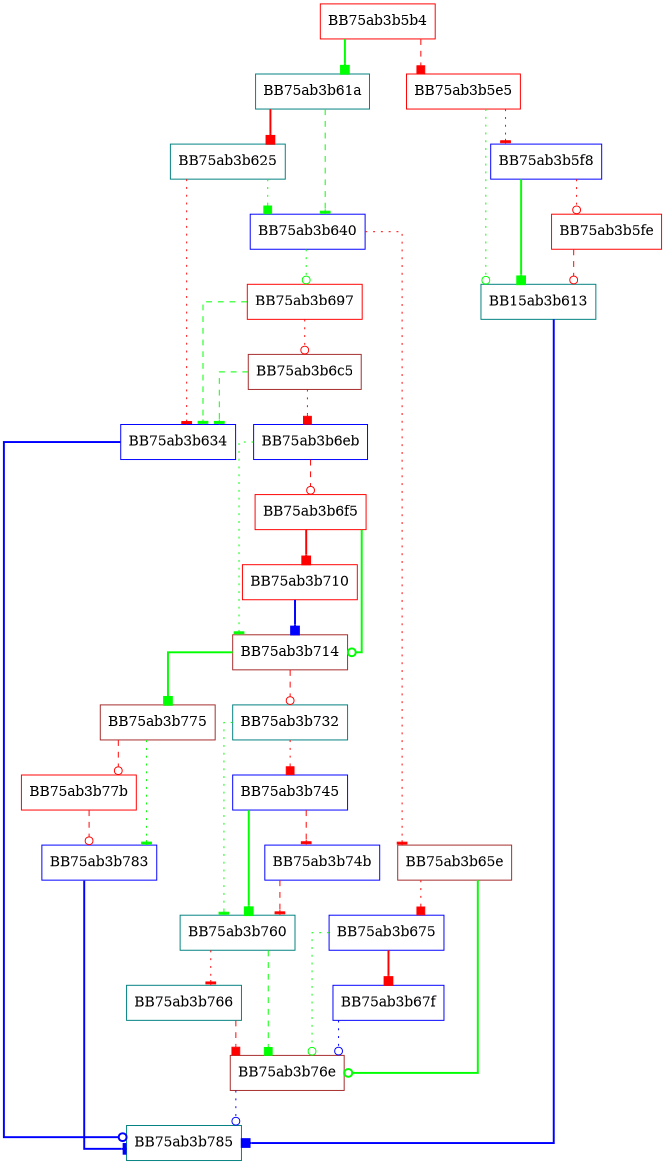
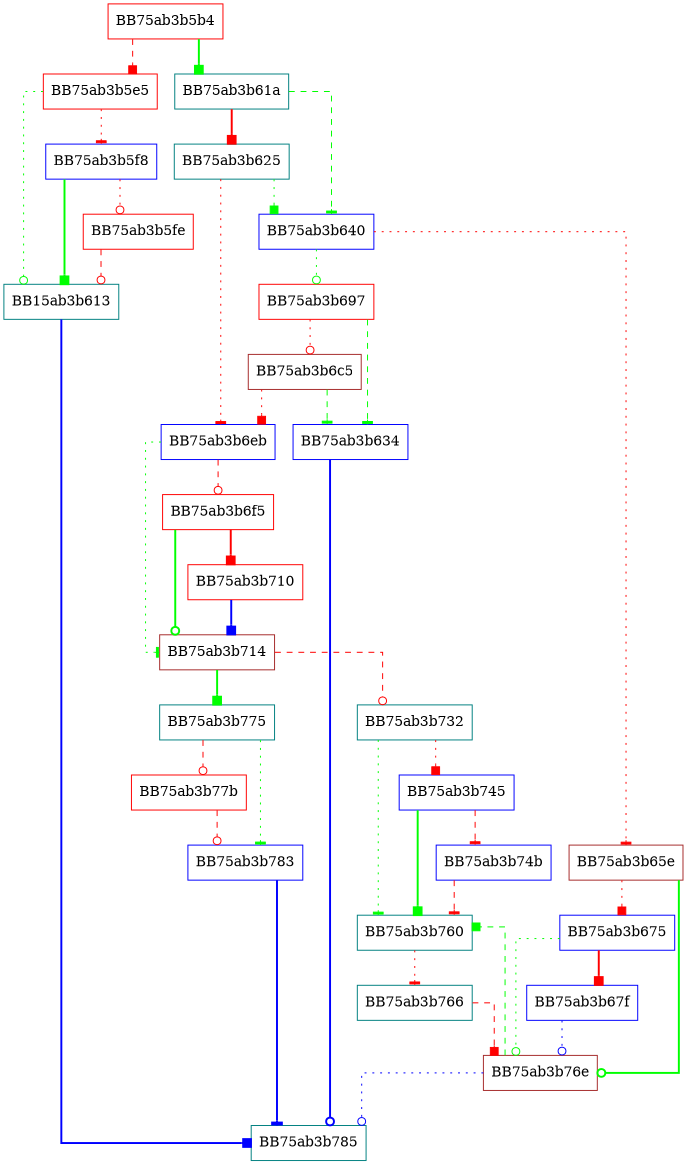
edge "BB75ab3b625" -> "BB75ab3b634": now "BB75ab3b625" -> "BB75ab3b6eb"
node "BB75ab3b775": color brown -> teal
edge "BB75ab3b760" -> "BB75ab3b76e": reversed
